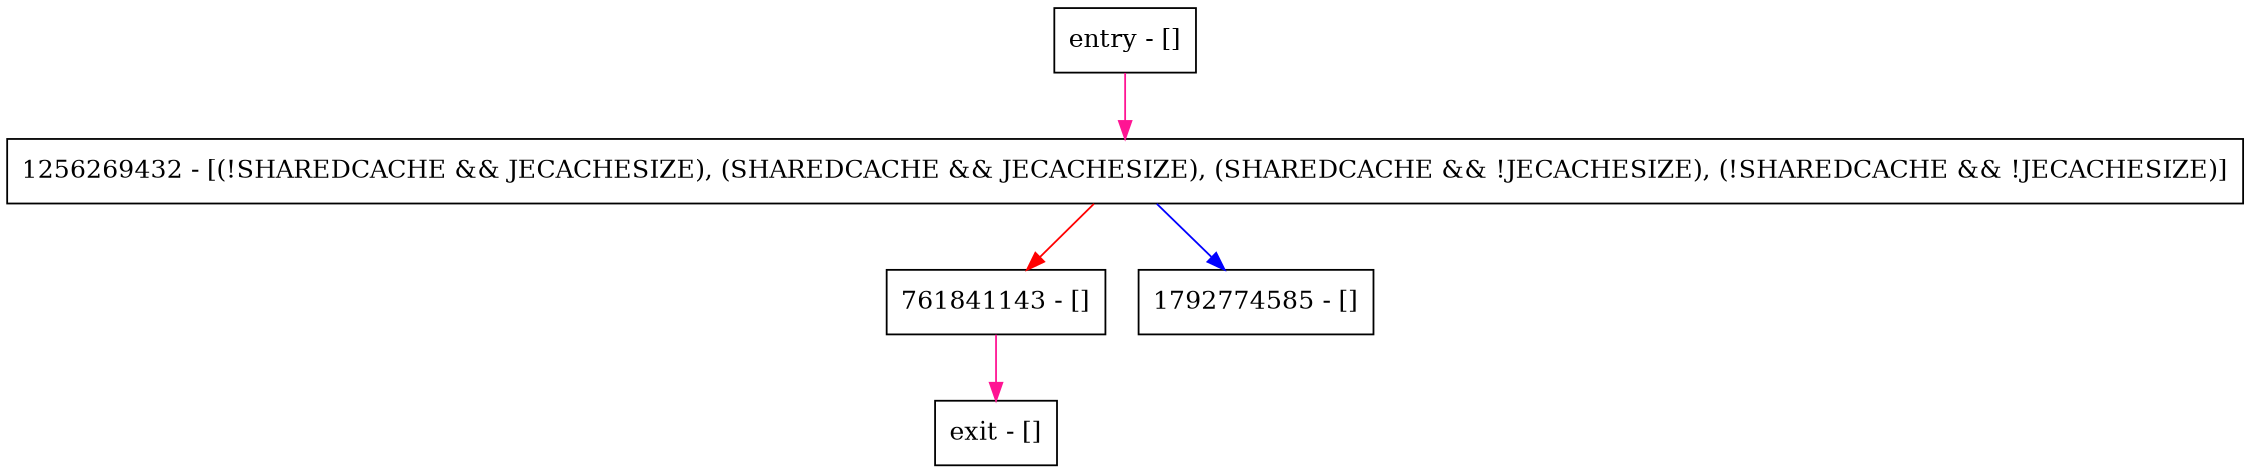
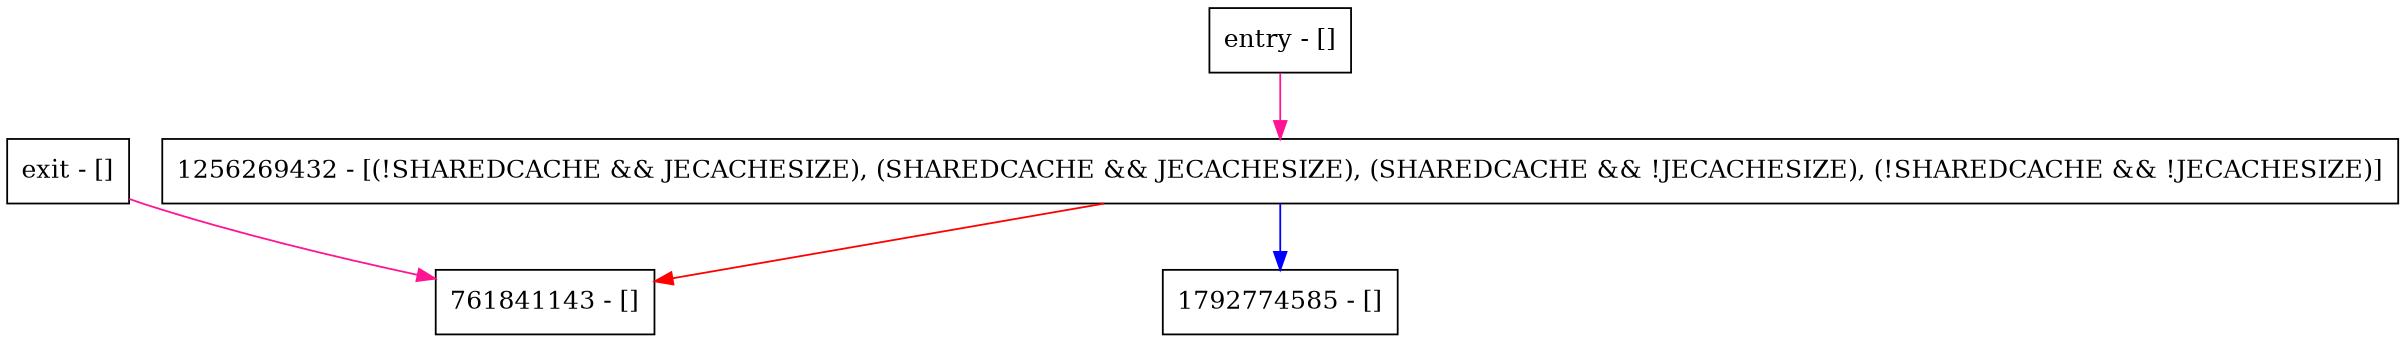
edge "761841143 - []" -> "exit - []": reversed
